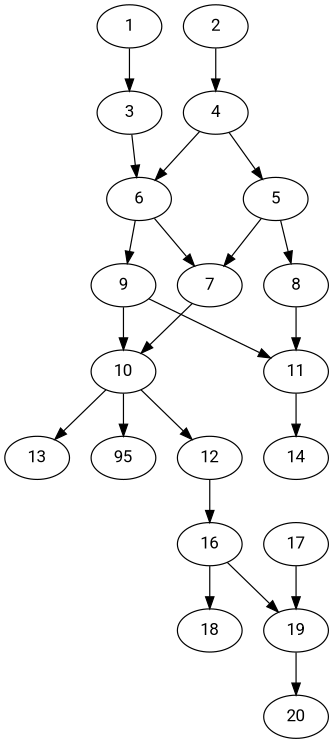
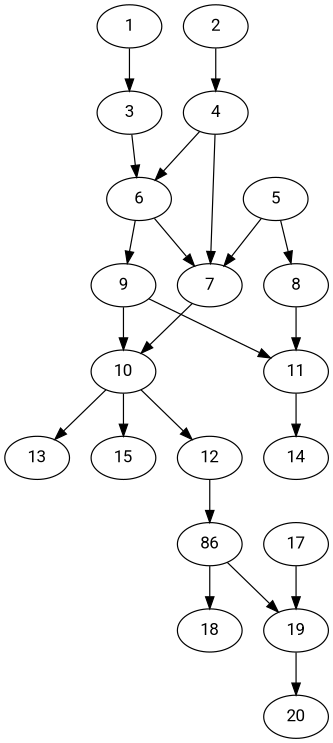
edge "4" -> "5": now "4" -> "7"
node "95": label "95" -> "15"
node "16": label "16" -> "86"
